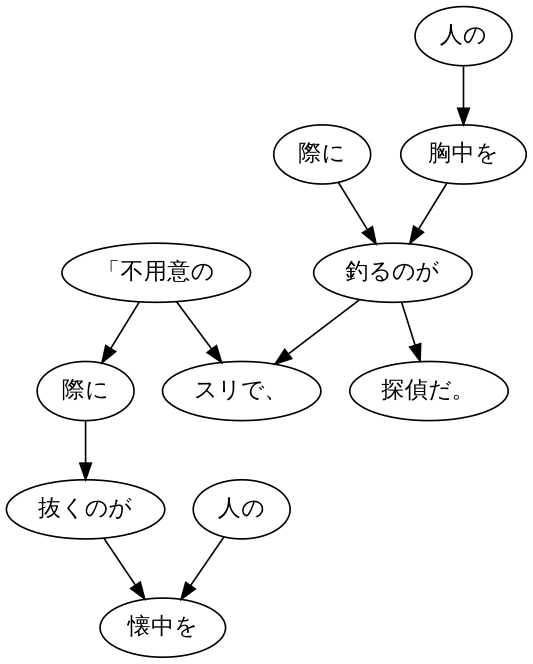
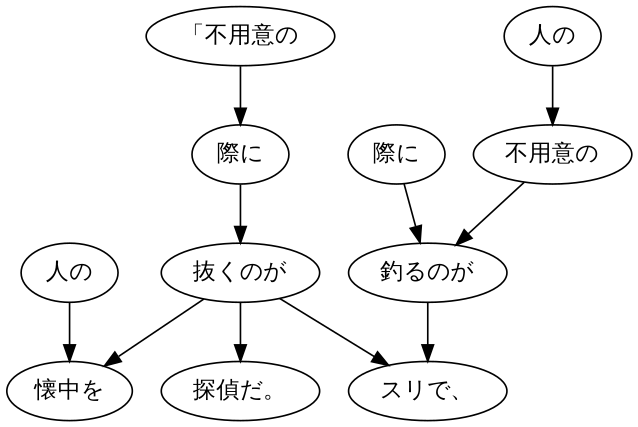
node "胸中を": label "胸中を" -> "不用意の"
edge "釣るのが" -> "探偵だ。": now "抜くのが" -> "探偵だ。"
edge "「不用意の" -> "スリで、": now "抜くのが" -> "スリで、"
